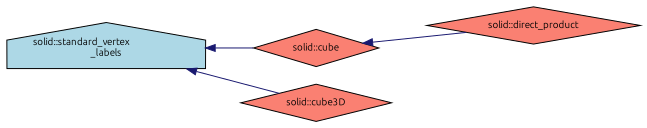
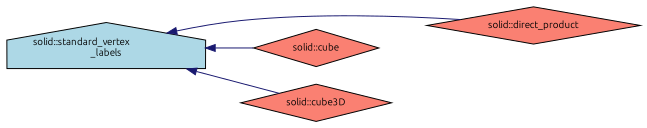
edge "solid::direct_product" -> "solid::cube": now "solid::direct_product" -> "solid::standard_vertex _labels"
